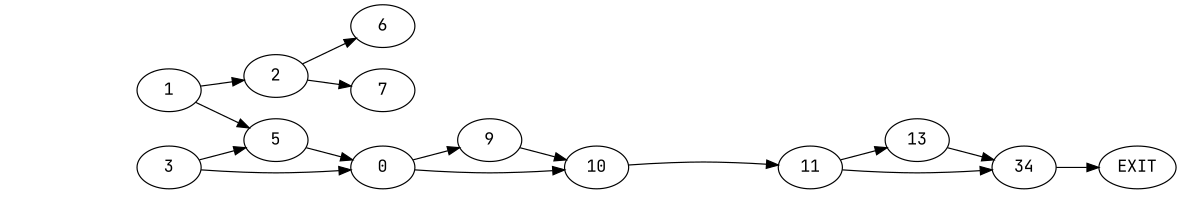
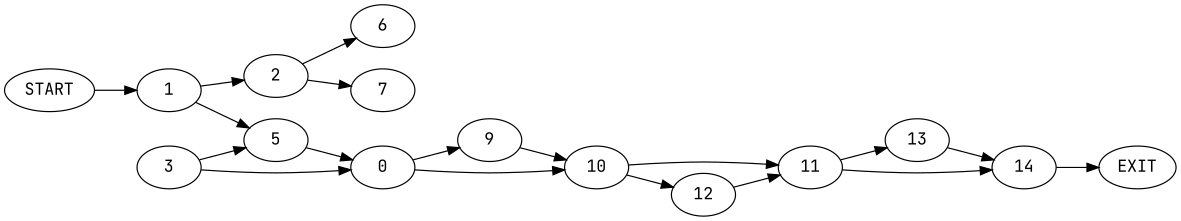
node "START": added
node "34": label "34" -> "14"
node "12": added
